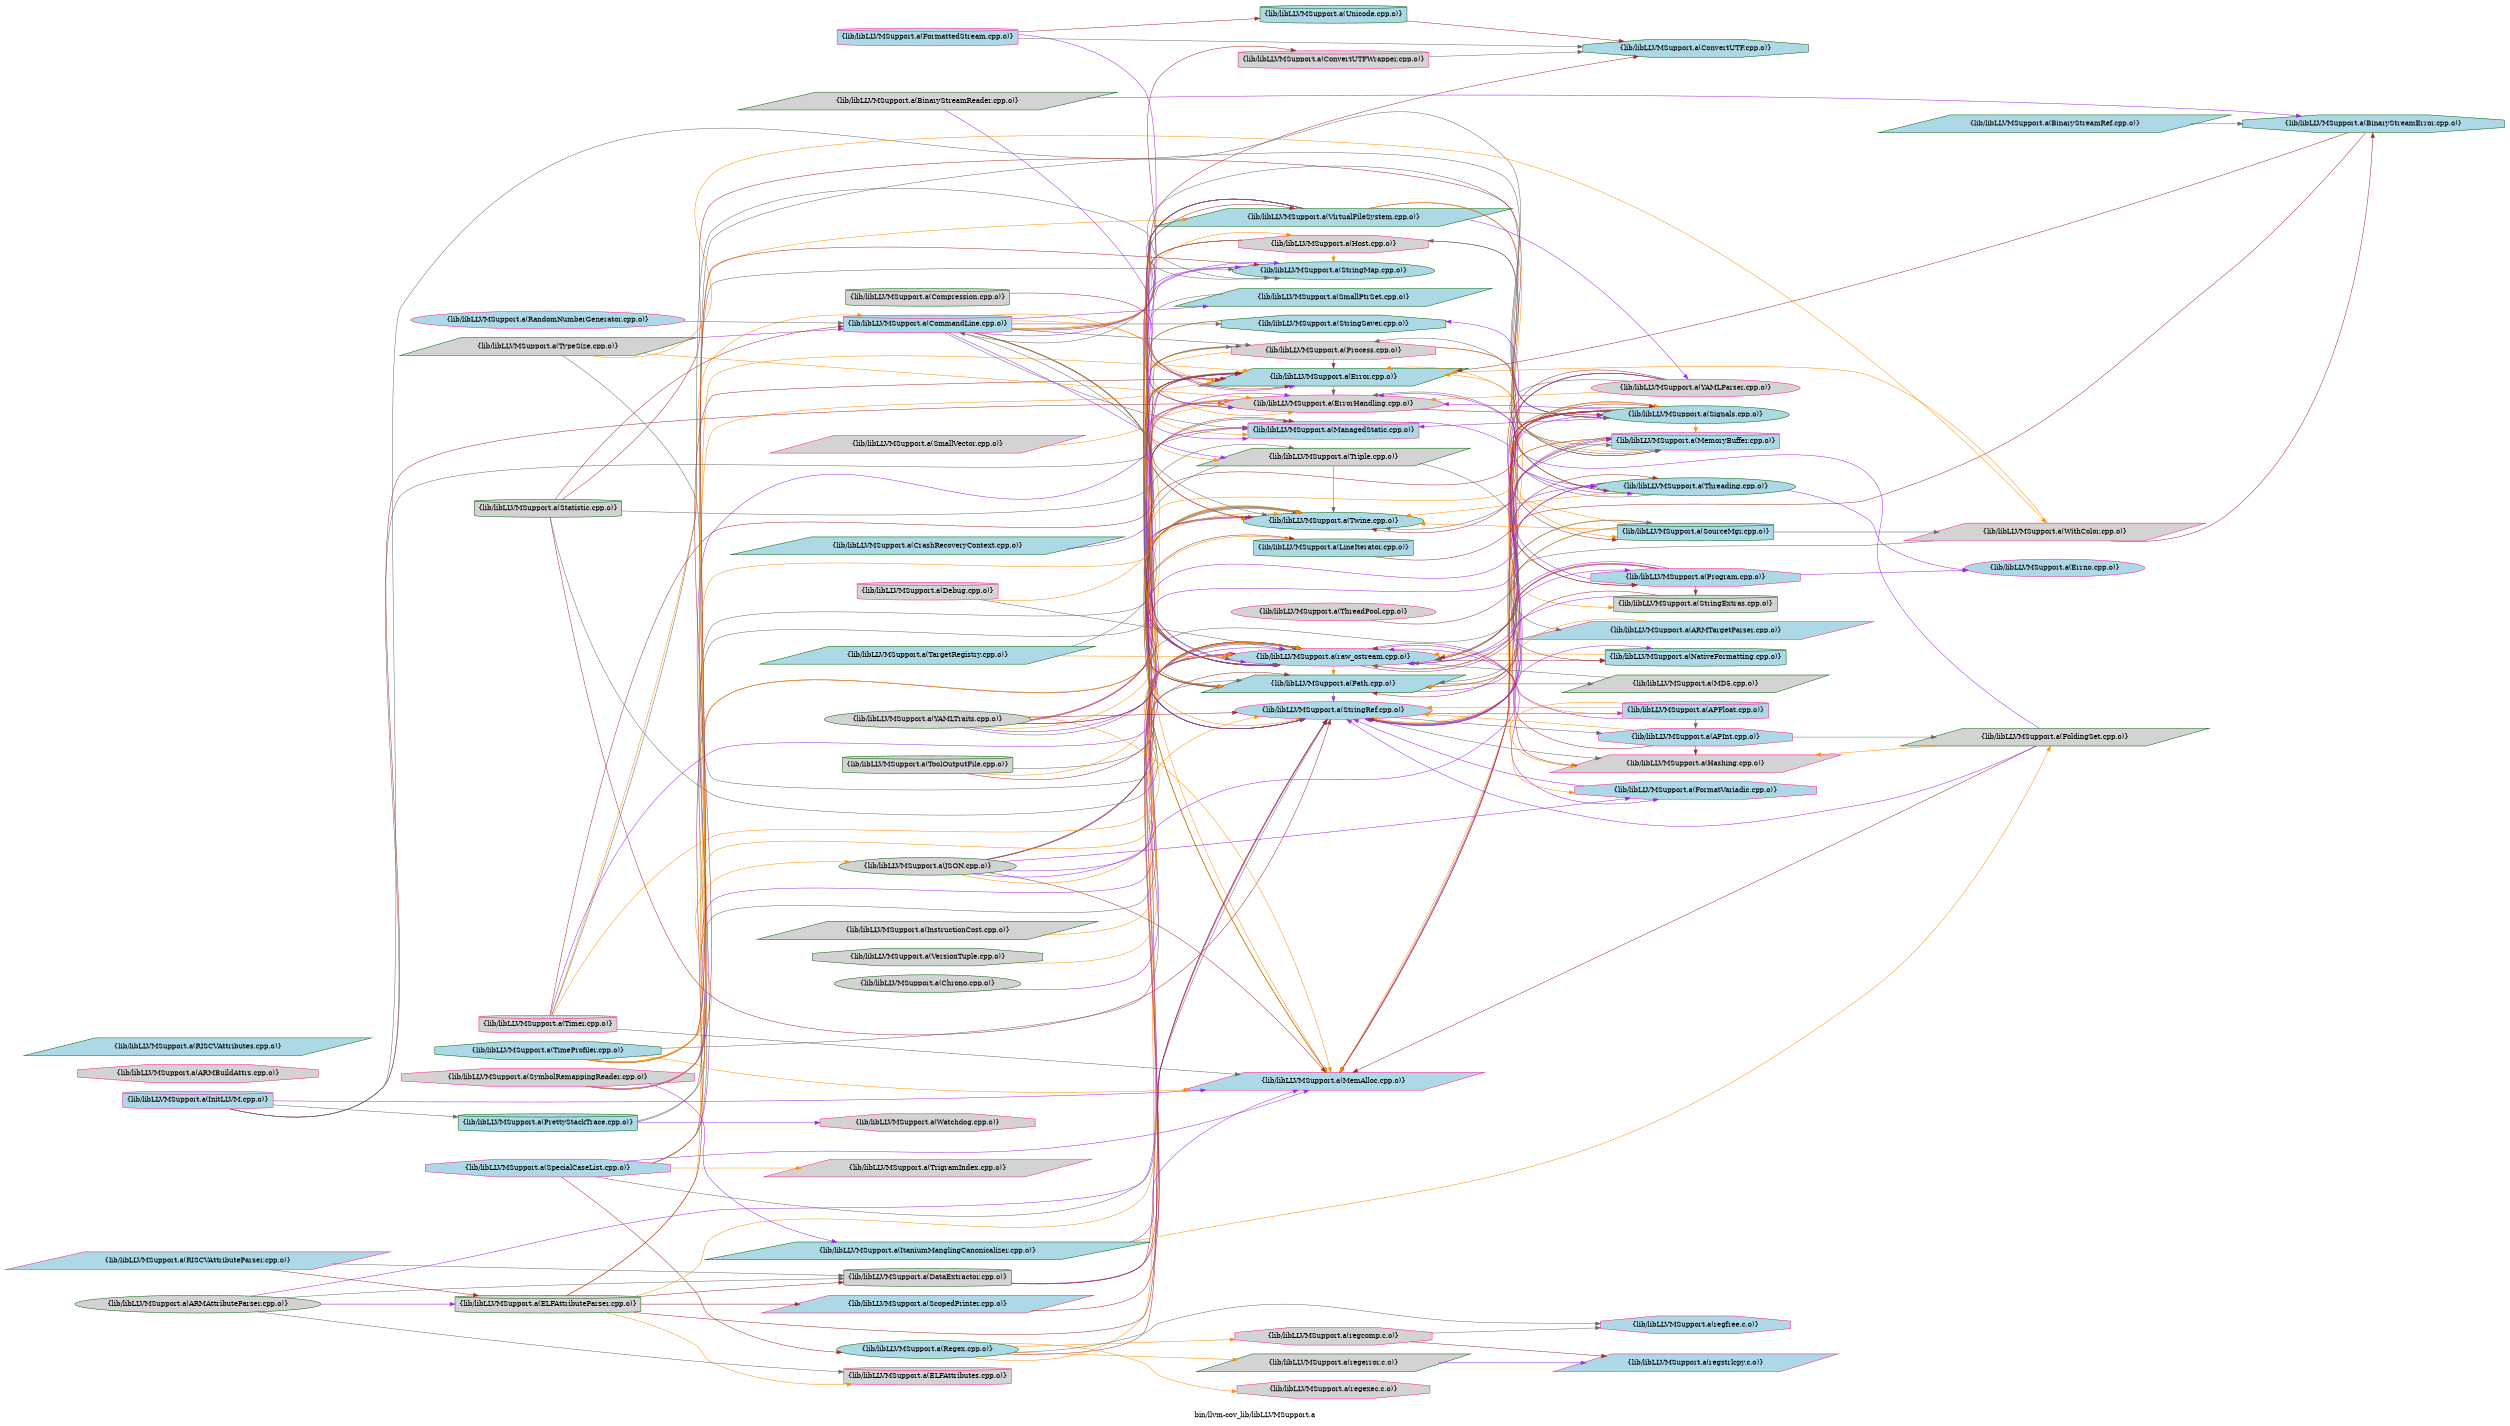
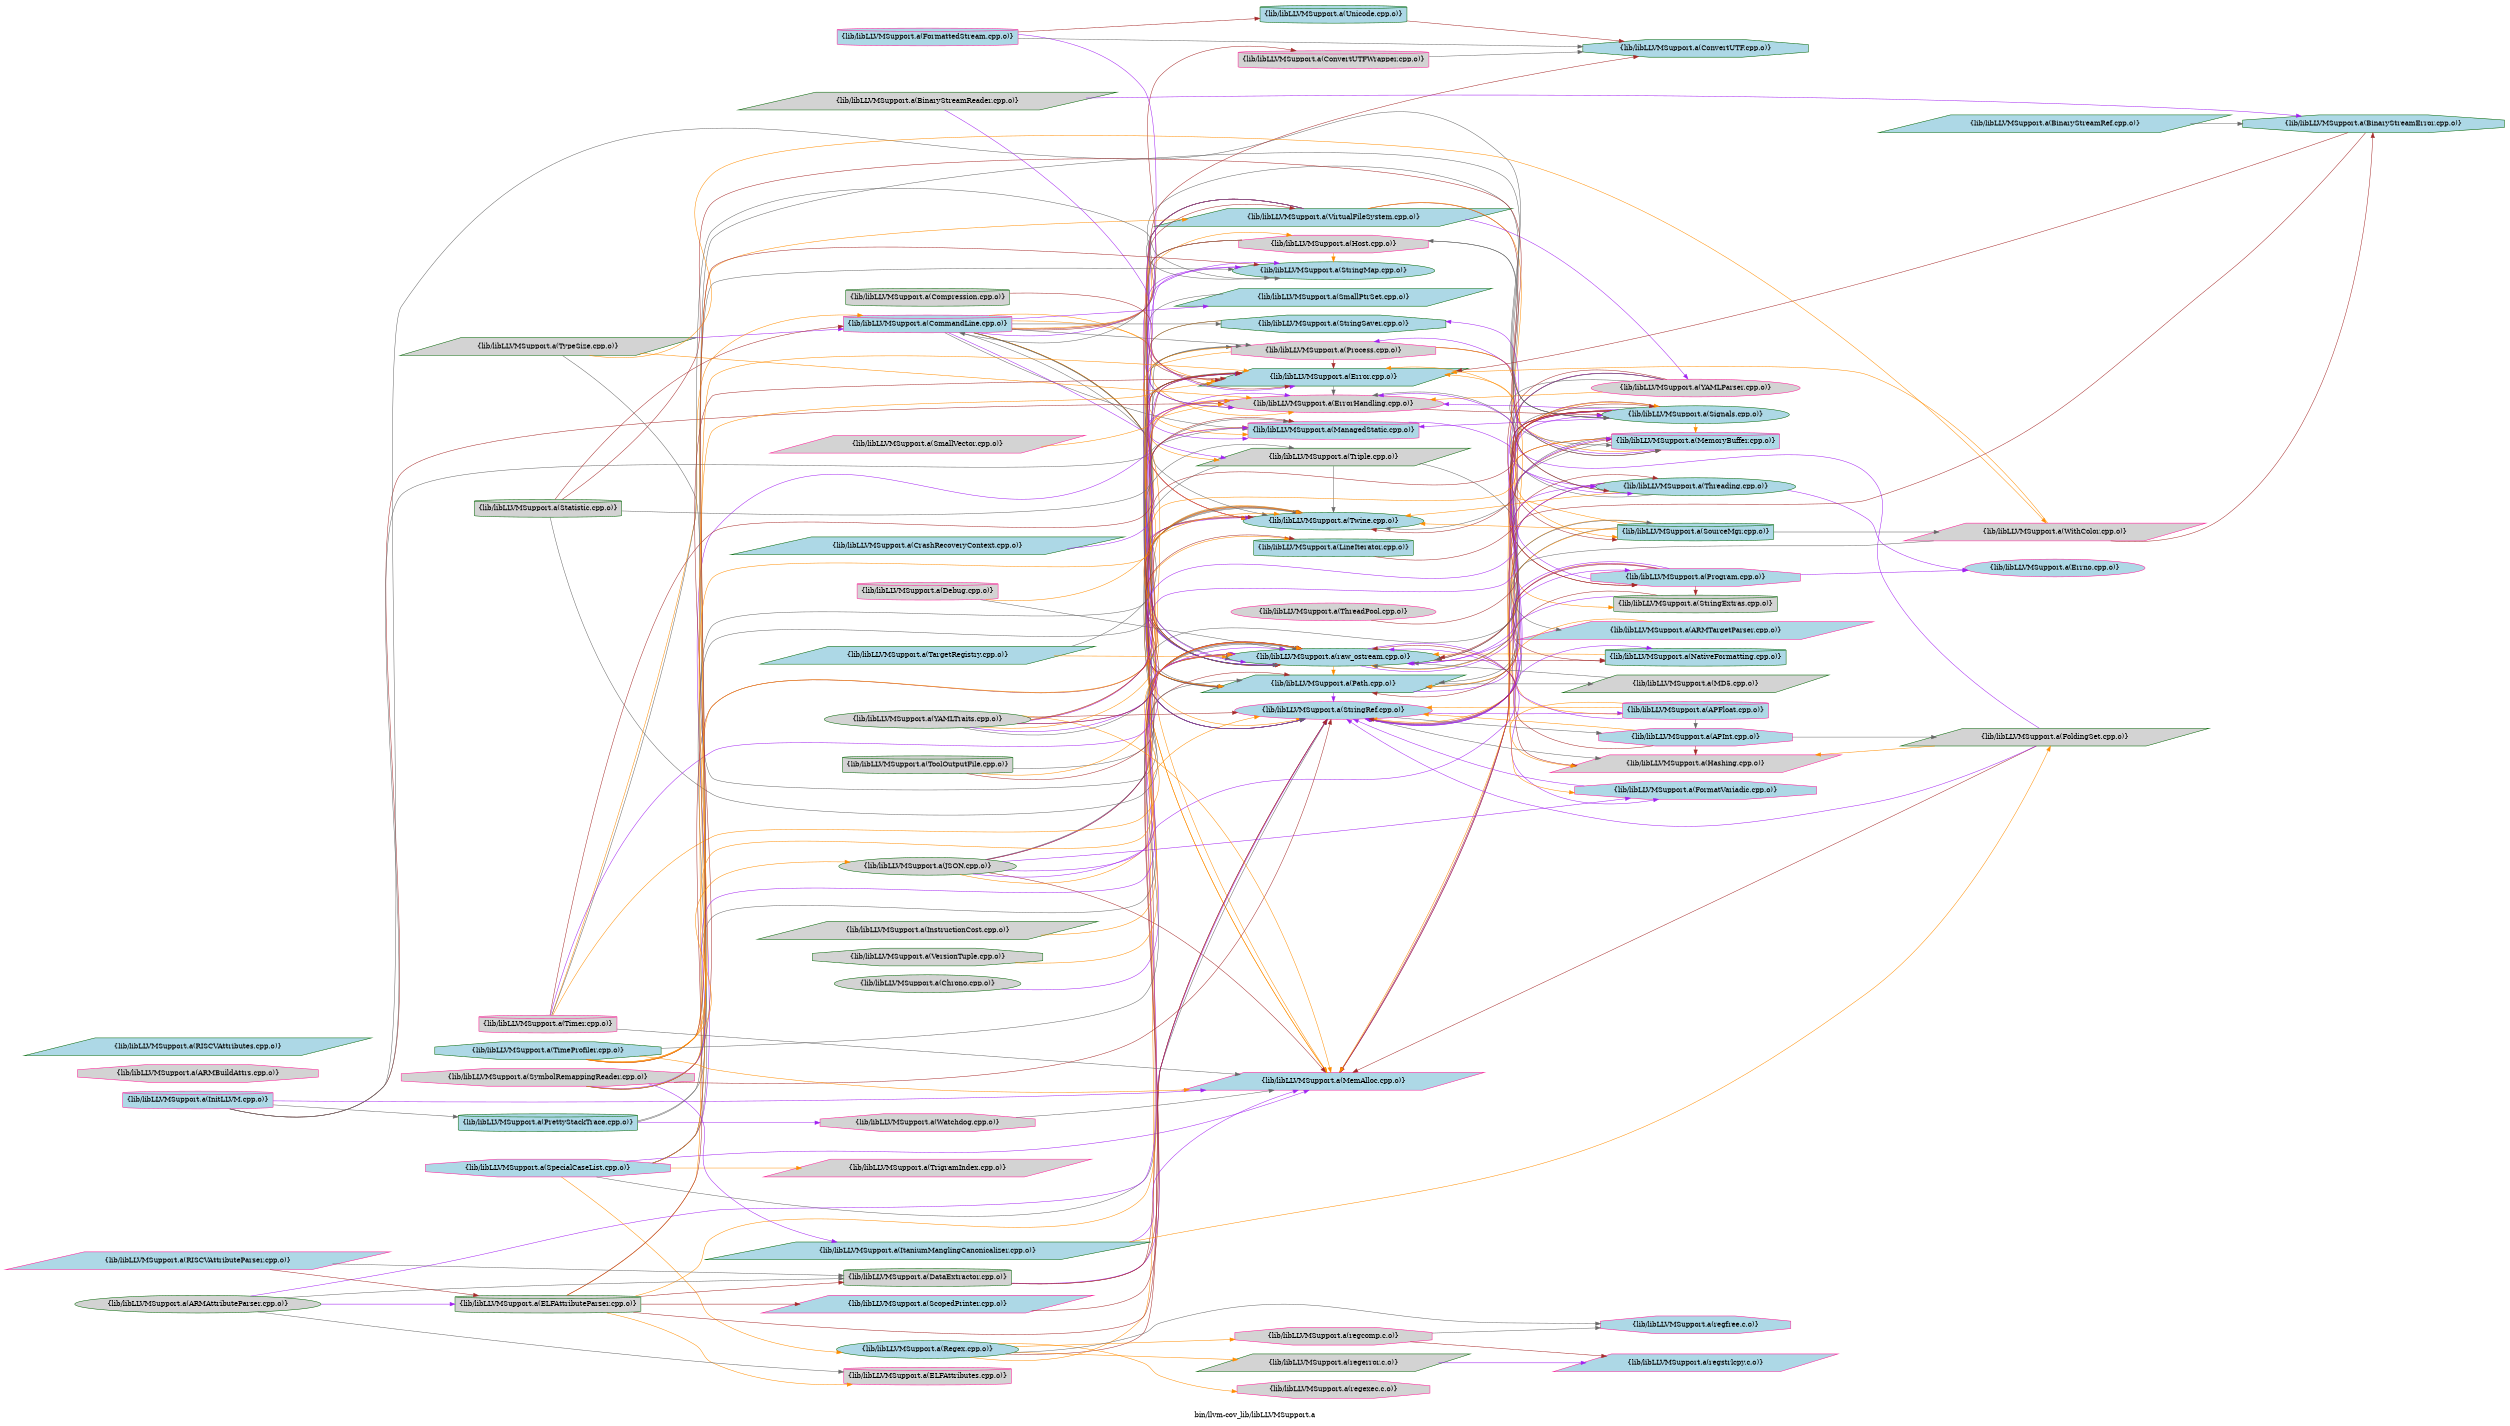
node "{lib/libLLVMSupport.a(RandomNumberGenerator.cpp.o)}": removed
edge "{lib/libLLVMSupport.a(MemoryBuffer.cpp.o)}" -> "{lib/libLLVMSupport.a(Process.cpp.o)}": color gray40 -> purple
edge "{lib/libLLVMSupport.a(VirtualFileSystem.cpp.o)}" -> "{lib/libLLVMSupport.a(MemAlloc.cpp.o)}": now "{lib/libLLVMSupport.a(Watchdog.cpp.o)}" -> "{lib/libLLVMSupport.a(MemAlloc.cpp.o)}"
node "{lib/libLLVMSupport.a(raw_ostream.cpp.o)}": color deeppink -> darkgreen
edge "{lib/libLLVMSupport.a(Statistic.cpp.o)}" -> "{lib/libLLVMSupport.a(StringRef.cpp.o)}": now "{lib/libLLVMSupport.a(SymbolRemappingReader.cpp.o)}" -> "{lib/libLLVMSupport.a(StringRef.cpp.o)}"
edge "{lib/libLLVMSupport.a(SpecialCaseList.cpp.o)}" -> "{lib/libLLVMSupport.a(Regex.cpp.o)}": color brown -> darkorange
